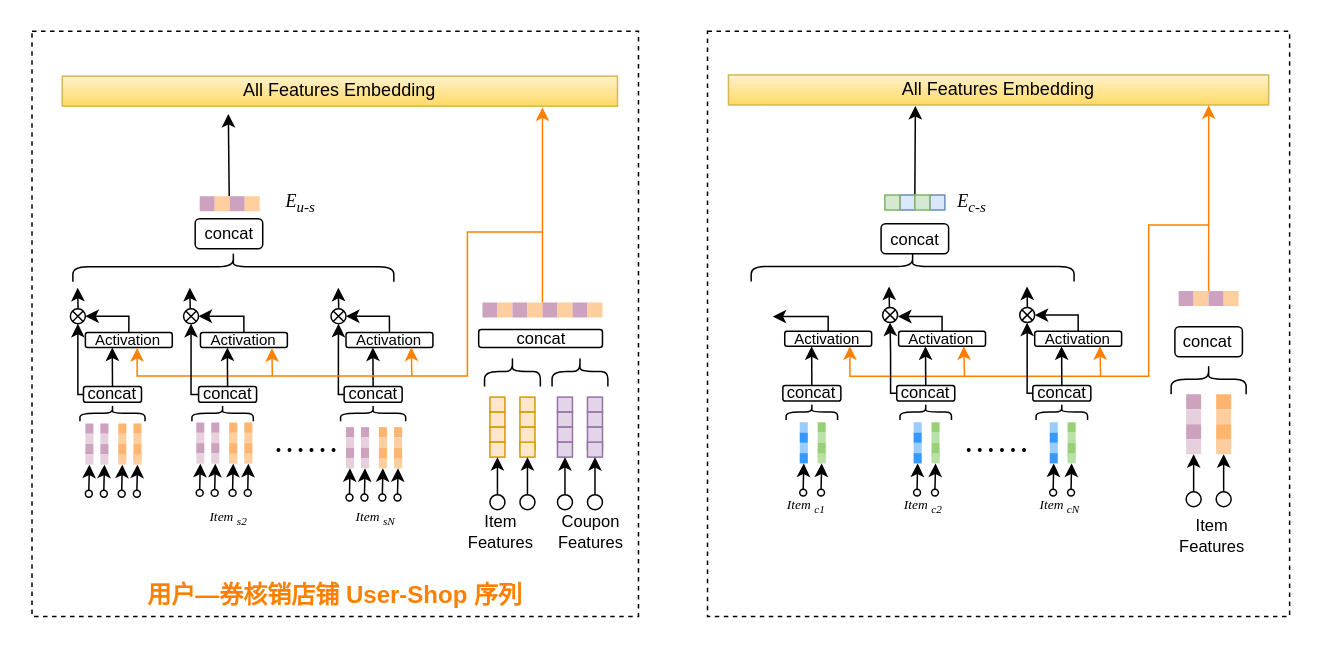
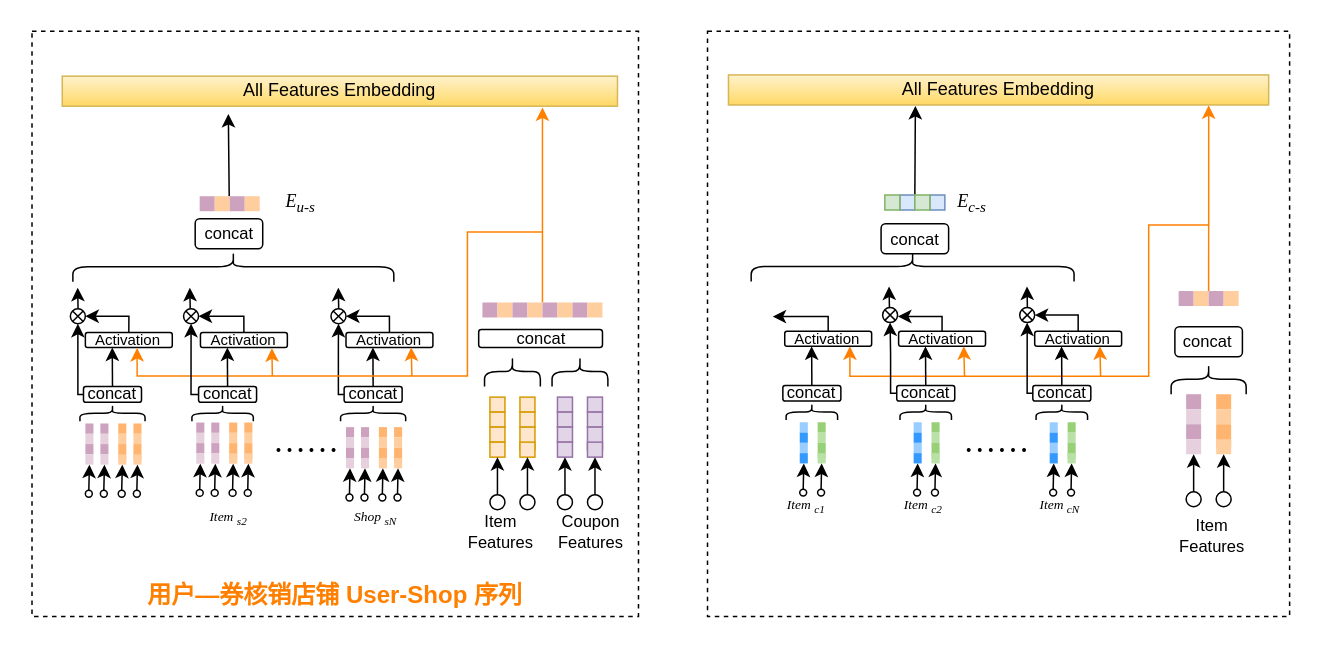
node "Item sN": label "Item sN" -> "Shop sN"
